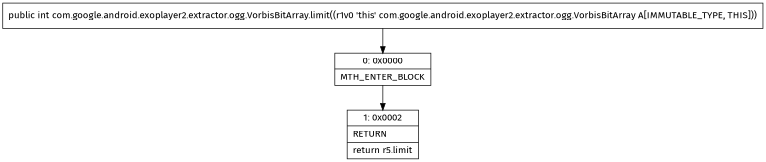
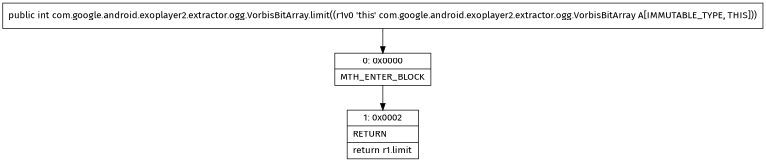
node "1: 0x0002": text "return r5.limit" -> "return r1.limit"
